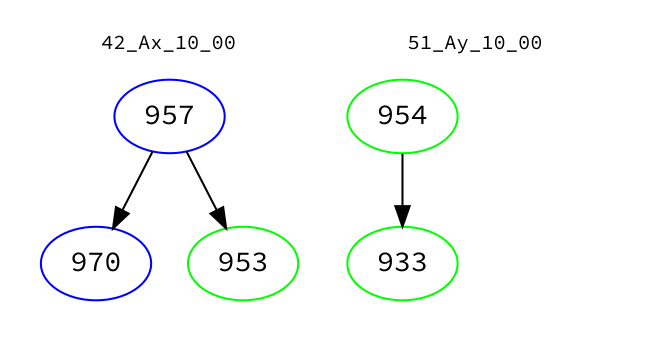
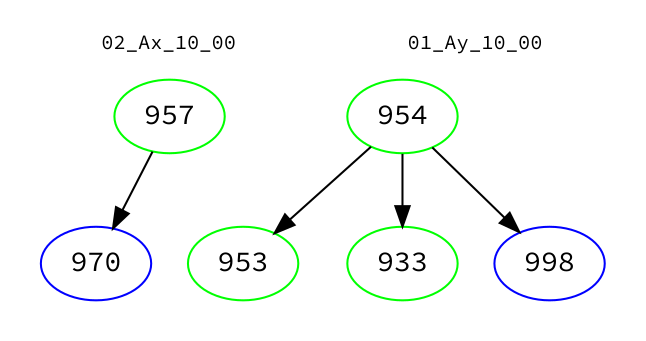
cluster "42_Ax_10_00": label "42_Ax_10_00" -> "02_Ax_10_00"
cluster "51_Ay_10_00": label "51_Ay_10_00" -> "01_Ay_10_00"
node "957": color blue -> green
edge "957" -> "953": now "954" -> "953"
node "998": added
